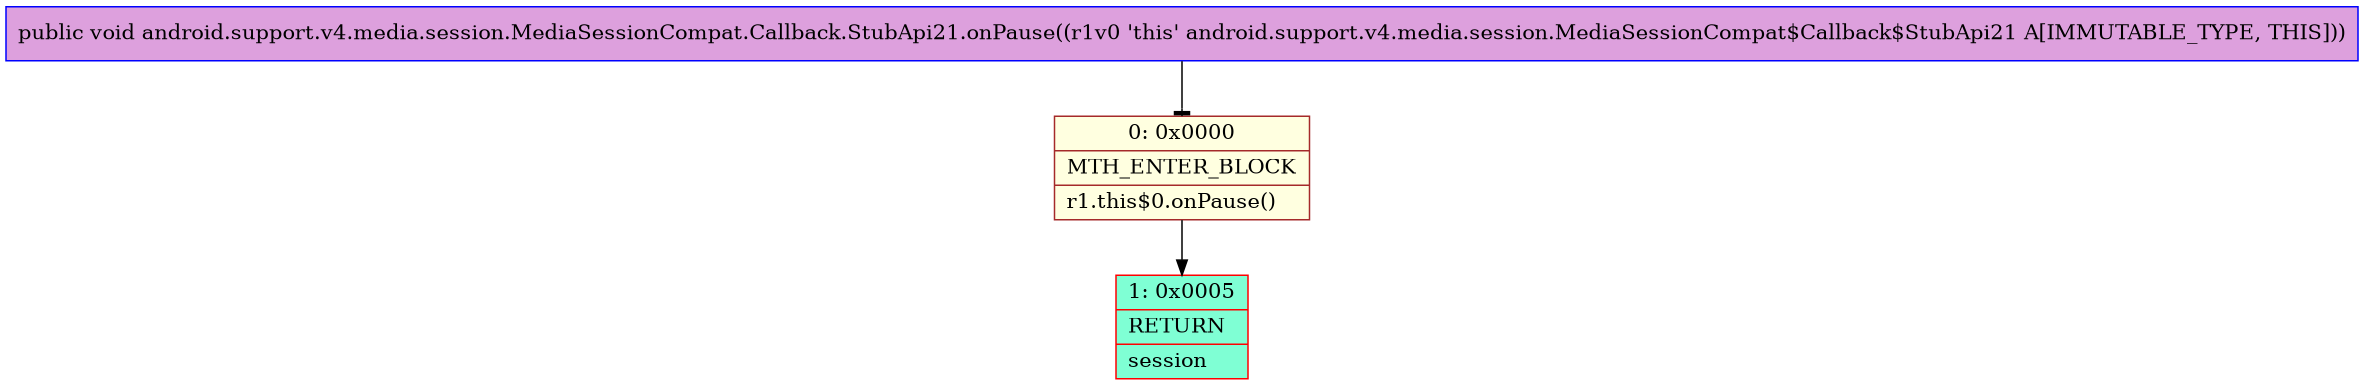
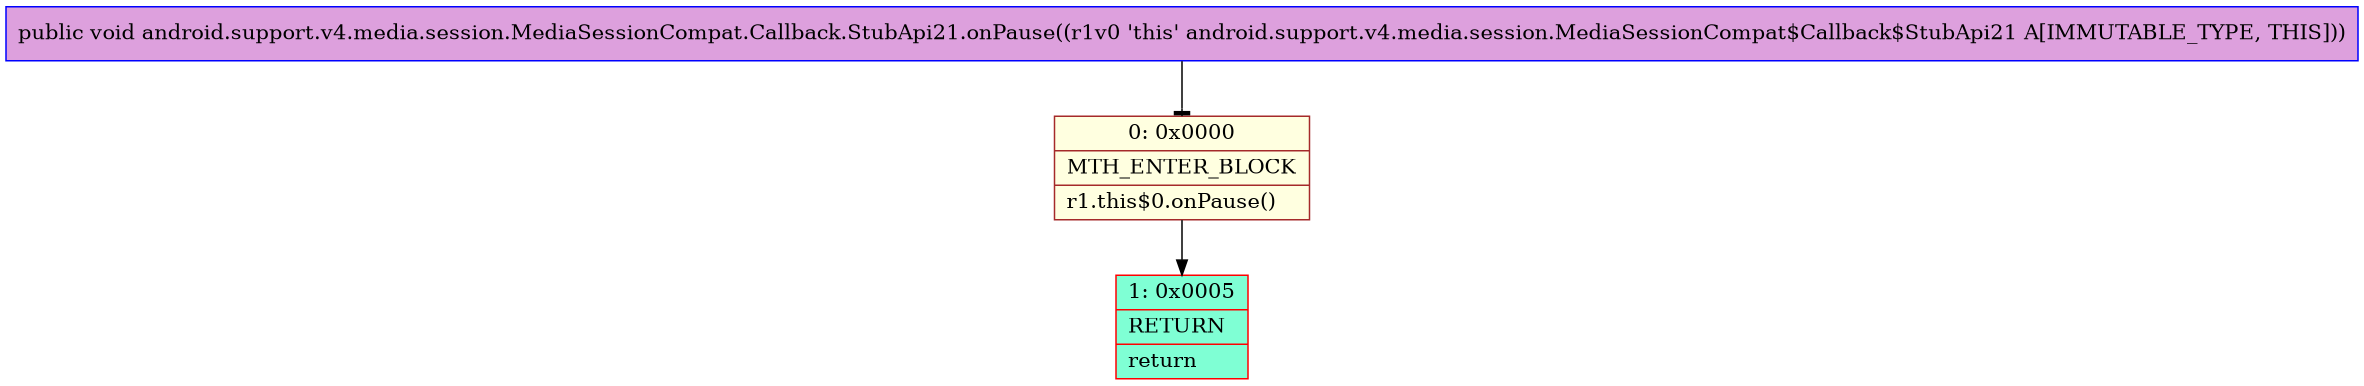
node "1: 0x0005": text "session" -> "return"
